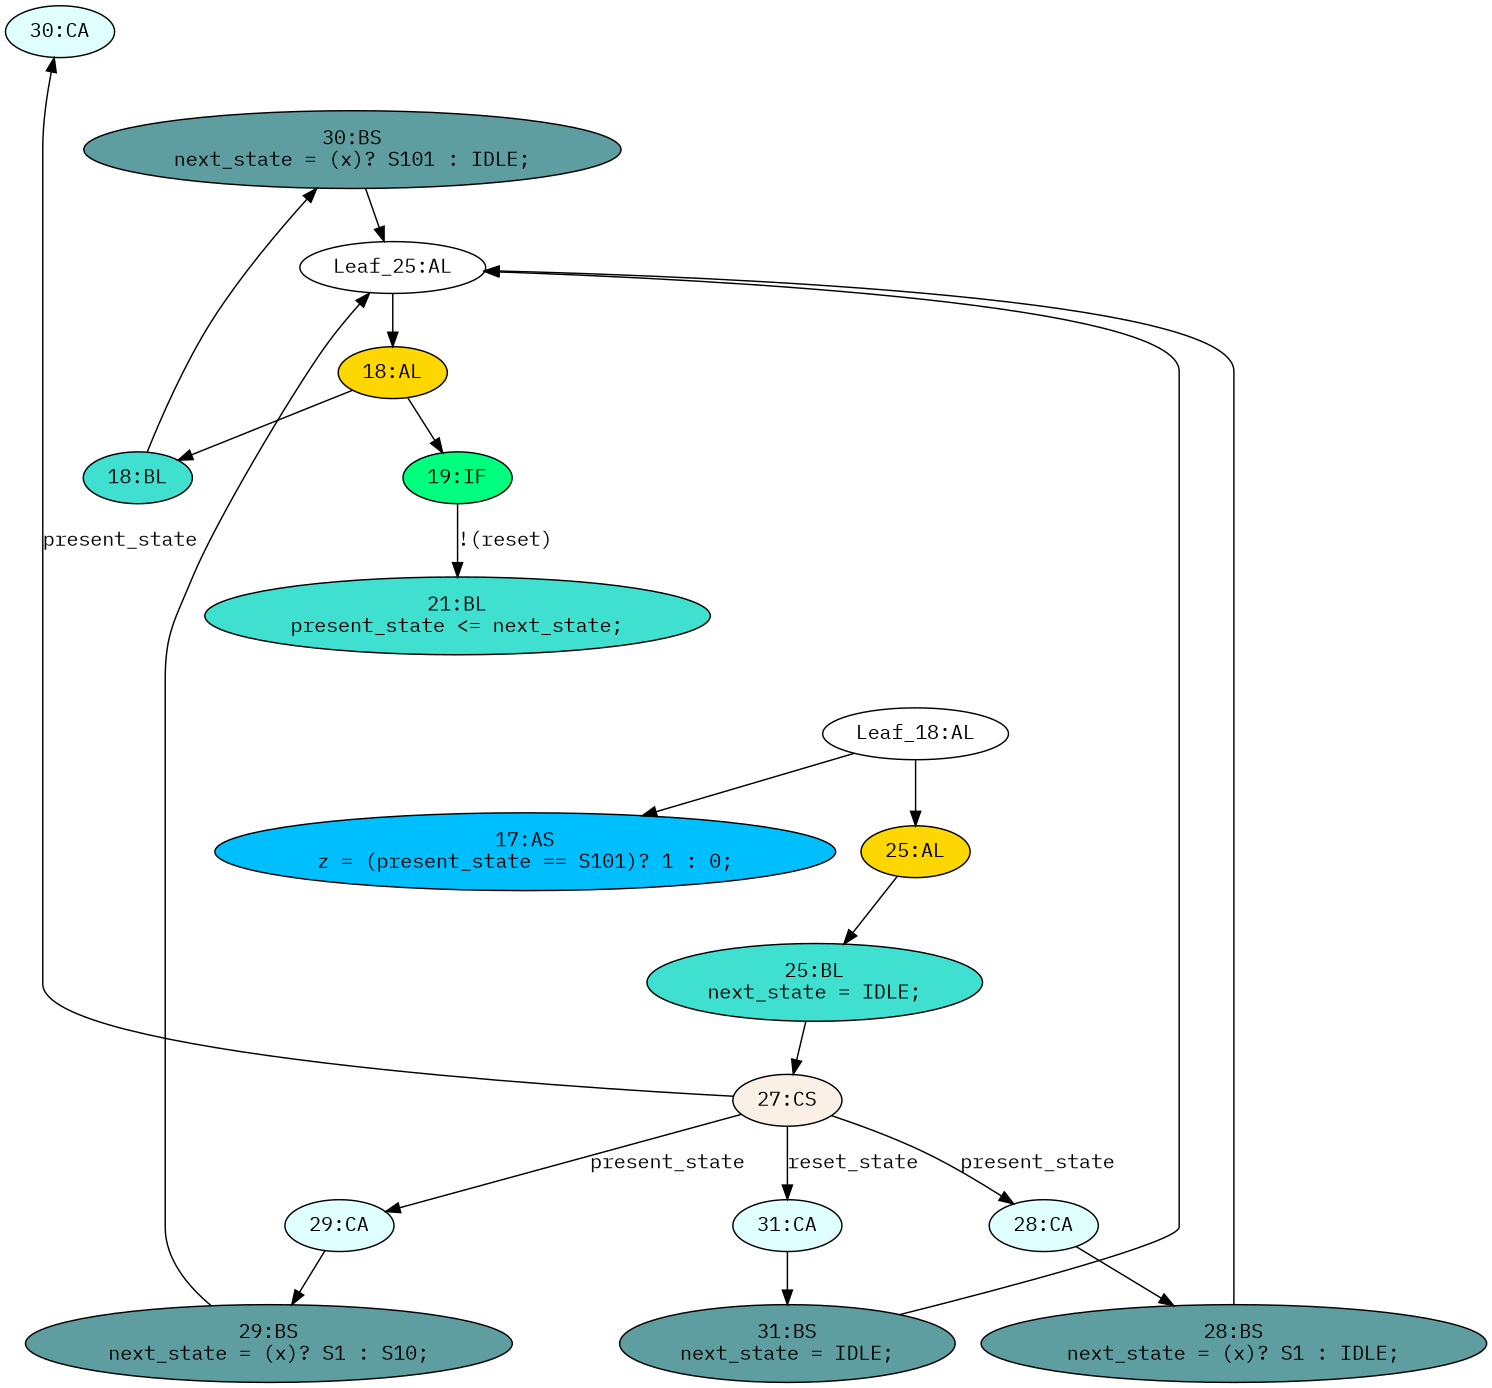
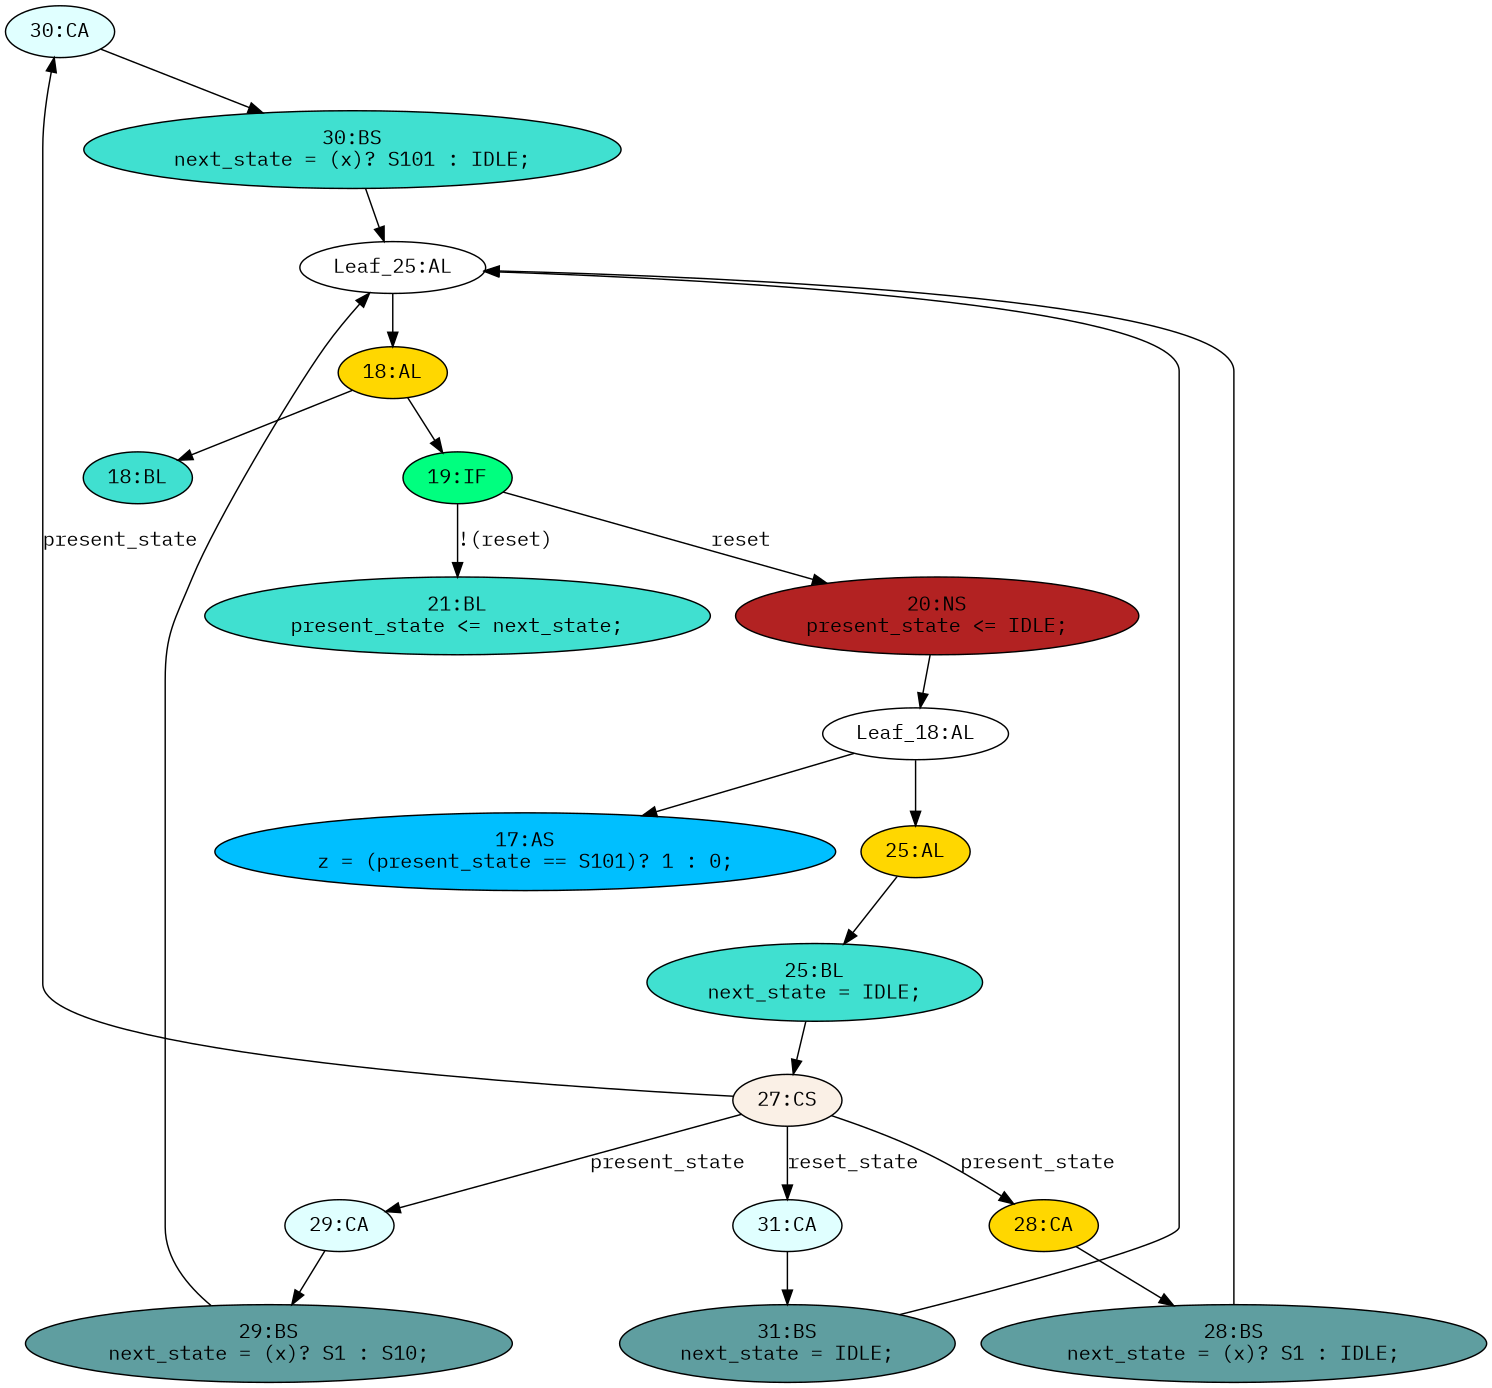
node "30:BS next_state = (x)? S101 : IDLE;": fillcolor cadetblue -> turquoise
edge "18:BL" -> "30:BS next_state = (x)? S101 : IDLE;": now "30:CA" -> "30:BS next_state = (x)? S101 : IDLE;"
node "20:NS present_state <= IDLE;": added
node "28:CA": fillcolor lightcyan -> gold
